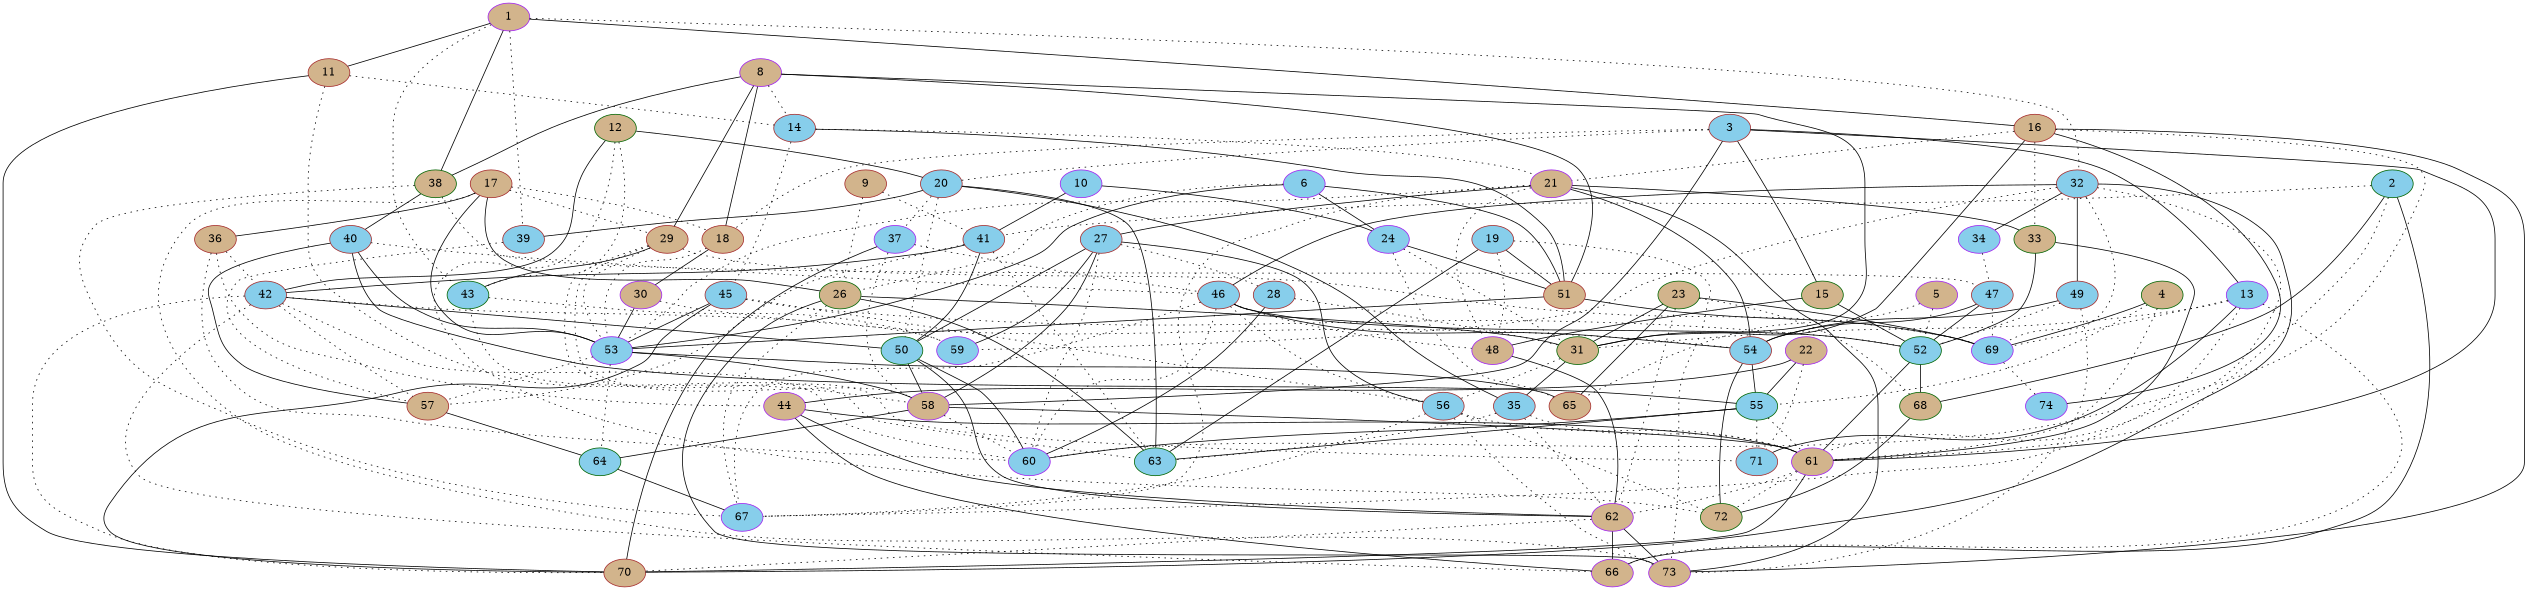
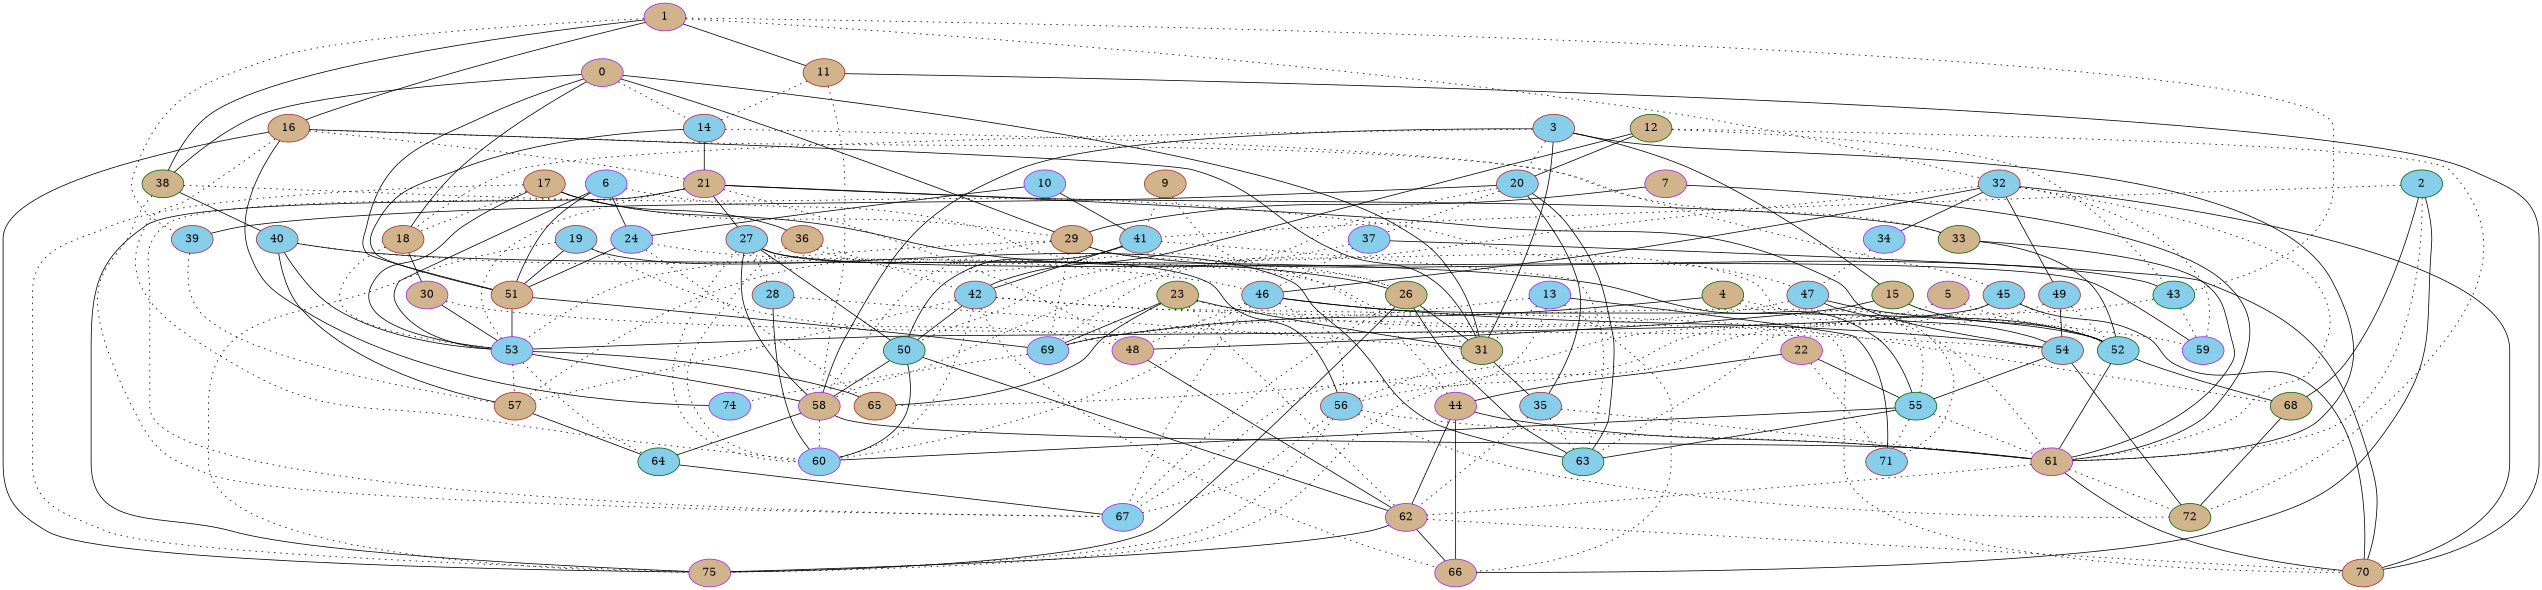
node "8": label "8" -> "0"
edge "14" -- "21": style dotted -> solid
edge "3" -- "13": now "3" -- "31"
node "7": added
node "73": label "73" -> "75"
